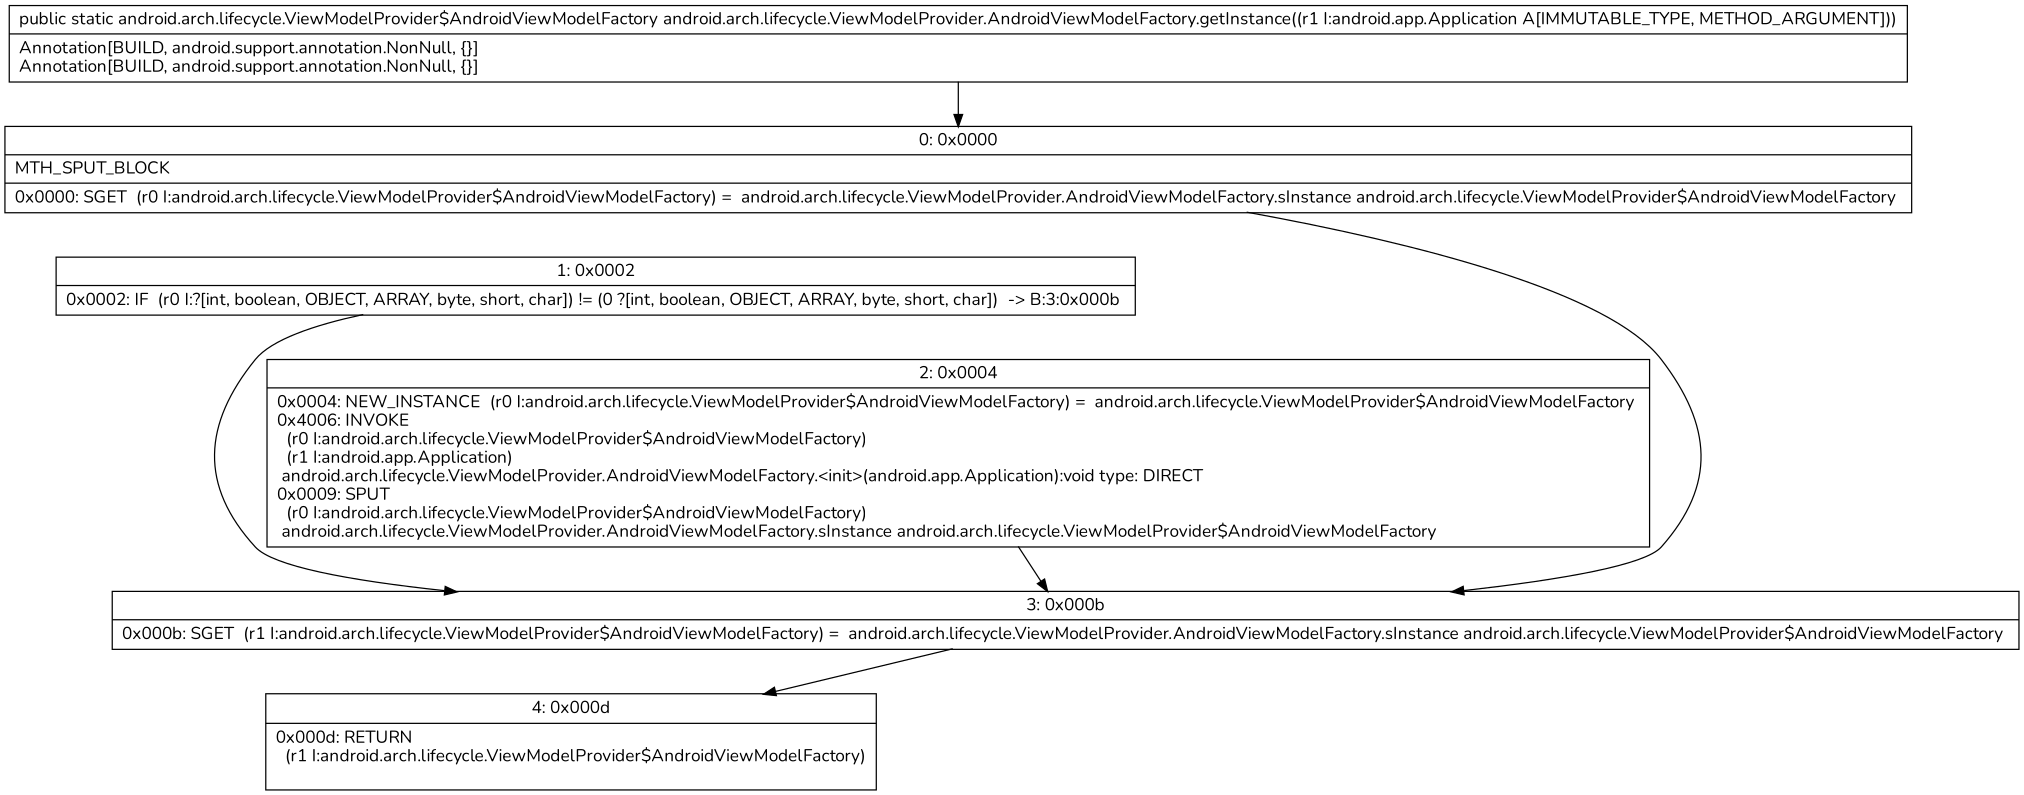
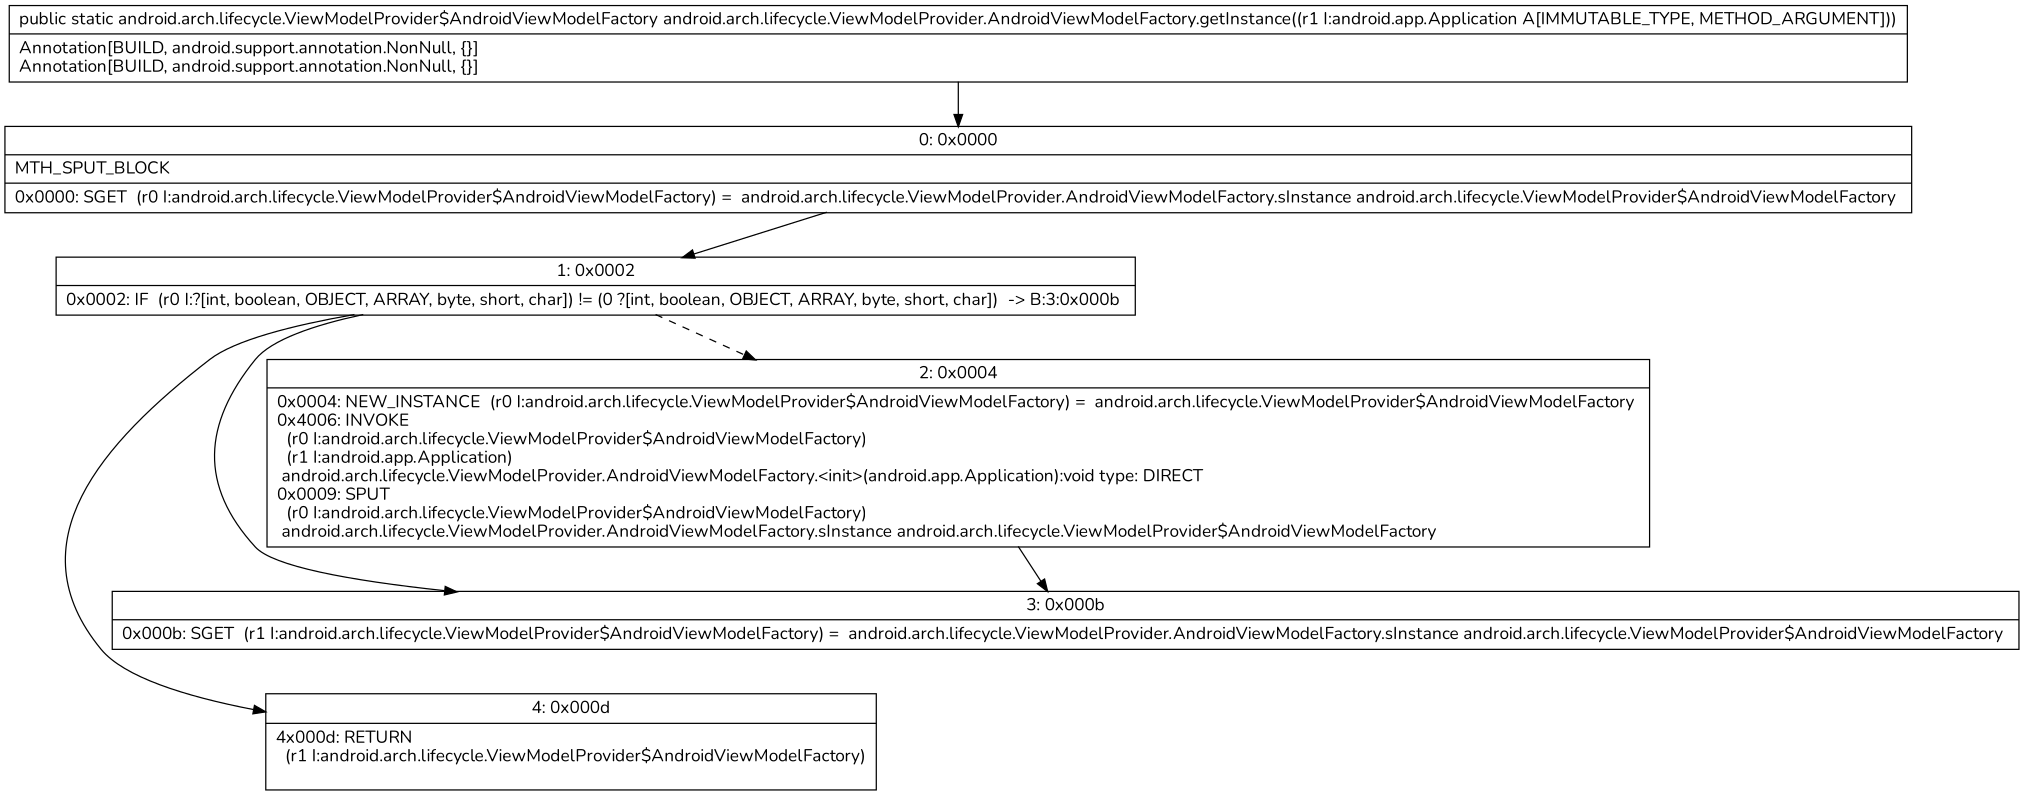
edge "1: 0x0002" -> "2: 0x0004": added
edge "0: 0x0000" -> "3: 0x000b": now "0: 0x0000" -> "1: 0x0002"
edge "3: 0x000b" -> "4: 0x000d": now "1: 0x0002" -> "4: 0x000d"
node "4: 0x000d": text "0x000d: RETURN" -> "4x000d: RETURN"
